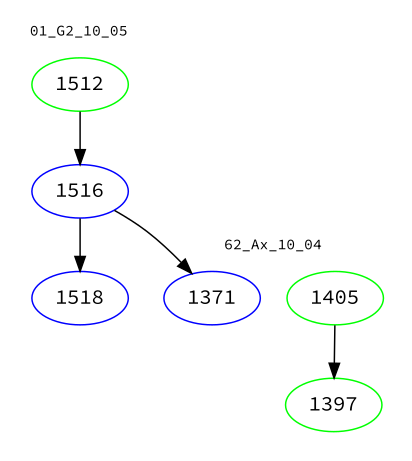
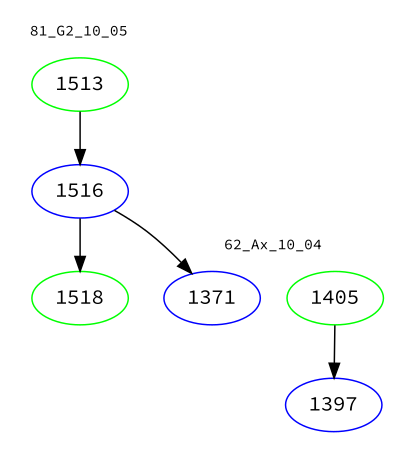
cluster "01_G2_10_05": label "01_G2_10_05" -> "81_G2_10_05"
node "1512": label "1512" -> "1513"
node "1518": color blue -> green
node "1397": color green -> blue
